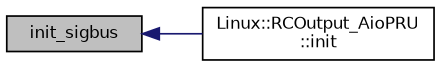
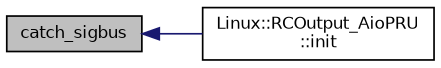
node "init_sigbus": label "init_sigbus" -> "catch_sigbus"
